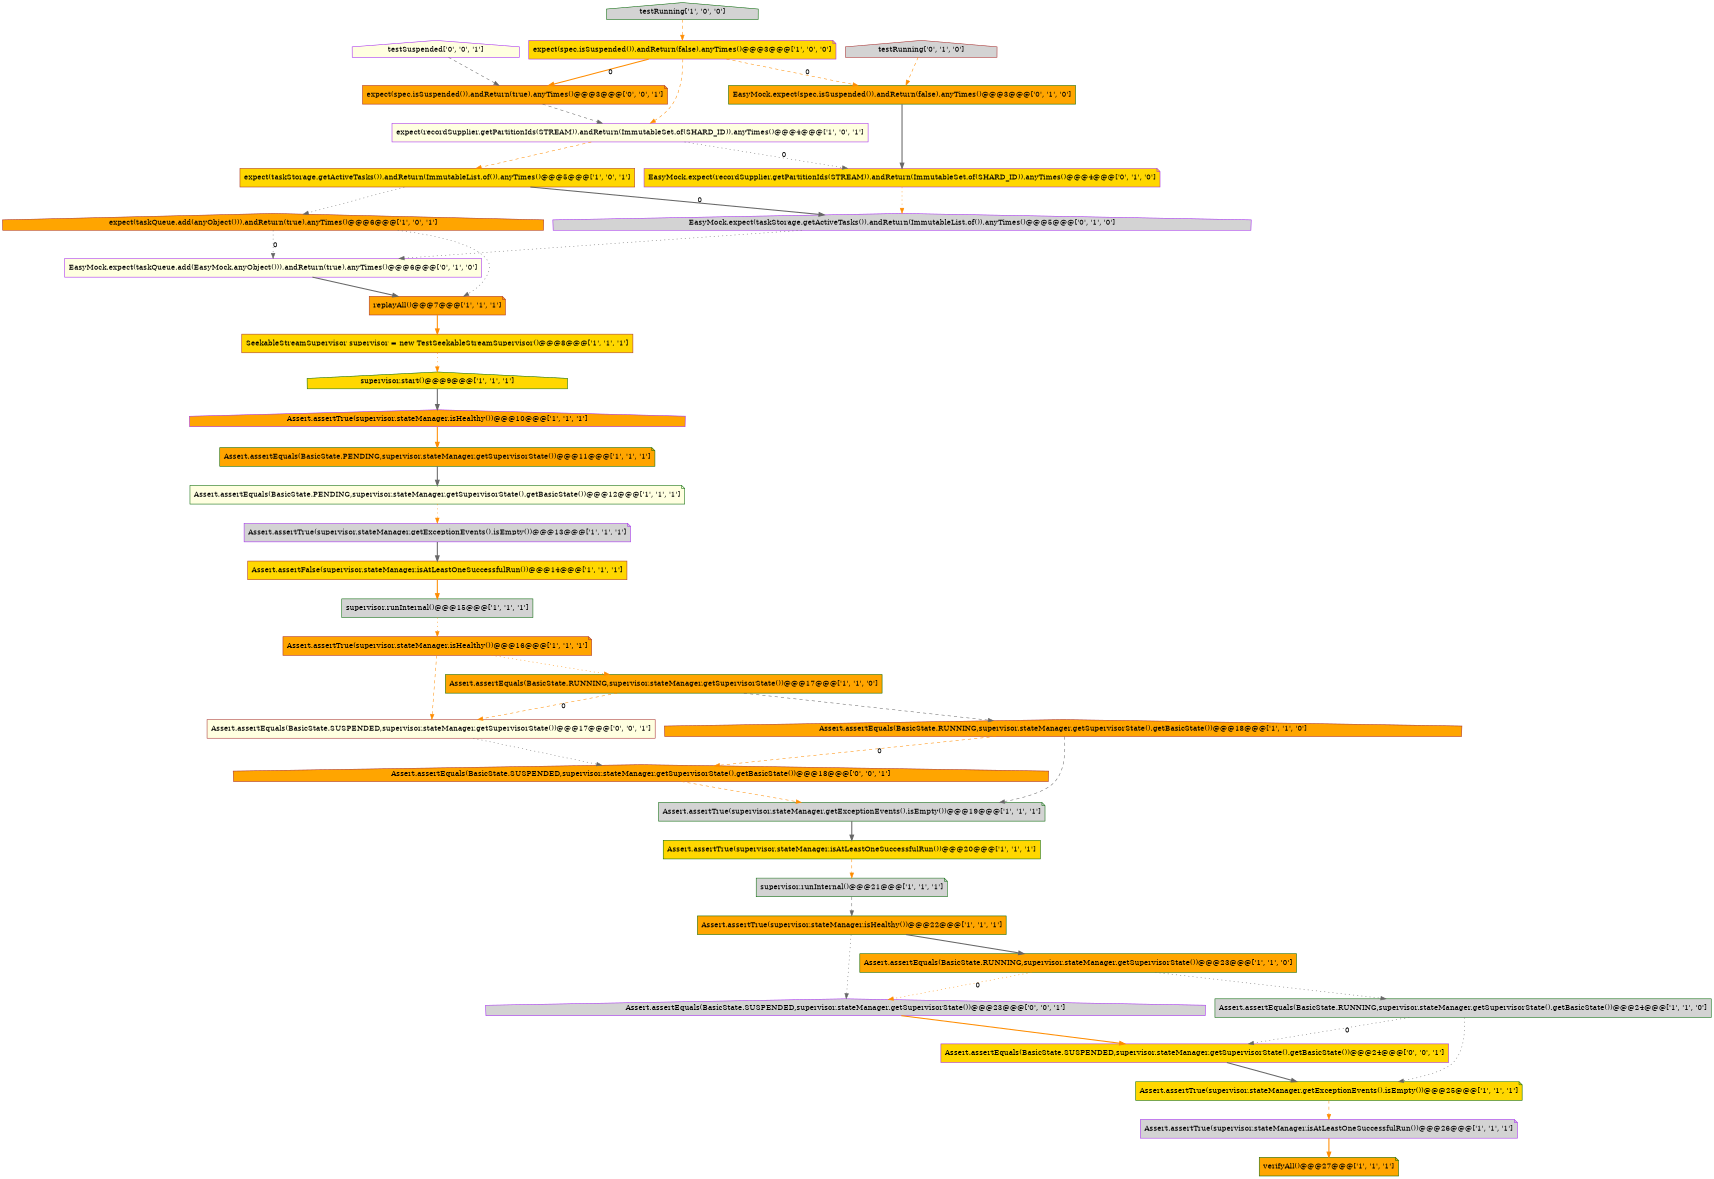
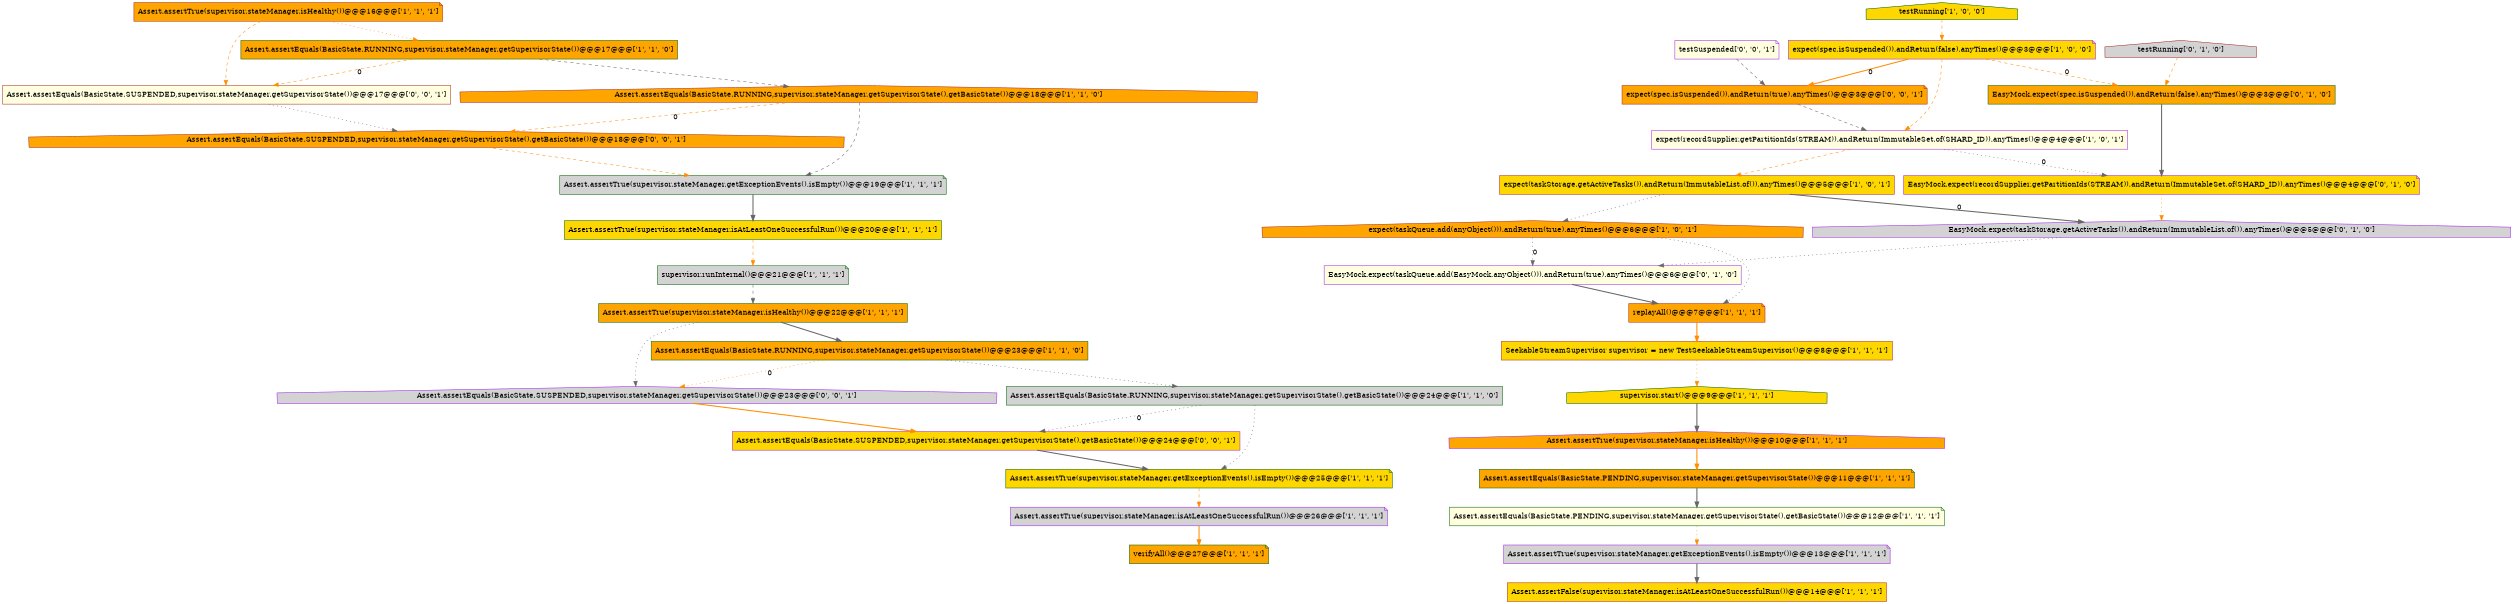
node "testRunning['1', '0', '0']": fillcolor lightgrey -> gold
node "testSuspended['0', '0', '1']": shape house -> note
node "supervisor.runInternal()@@@15@@@['1', '1', '1']": removed
